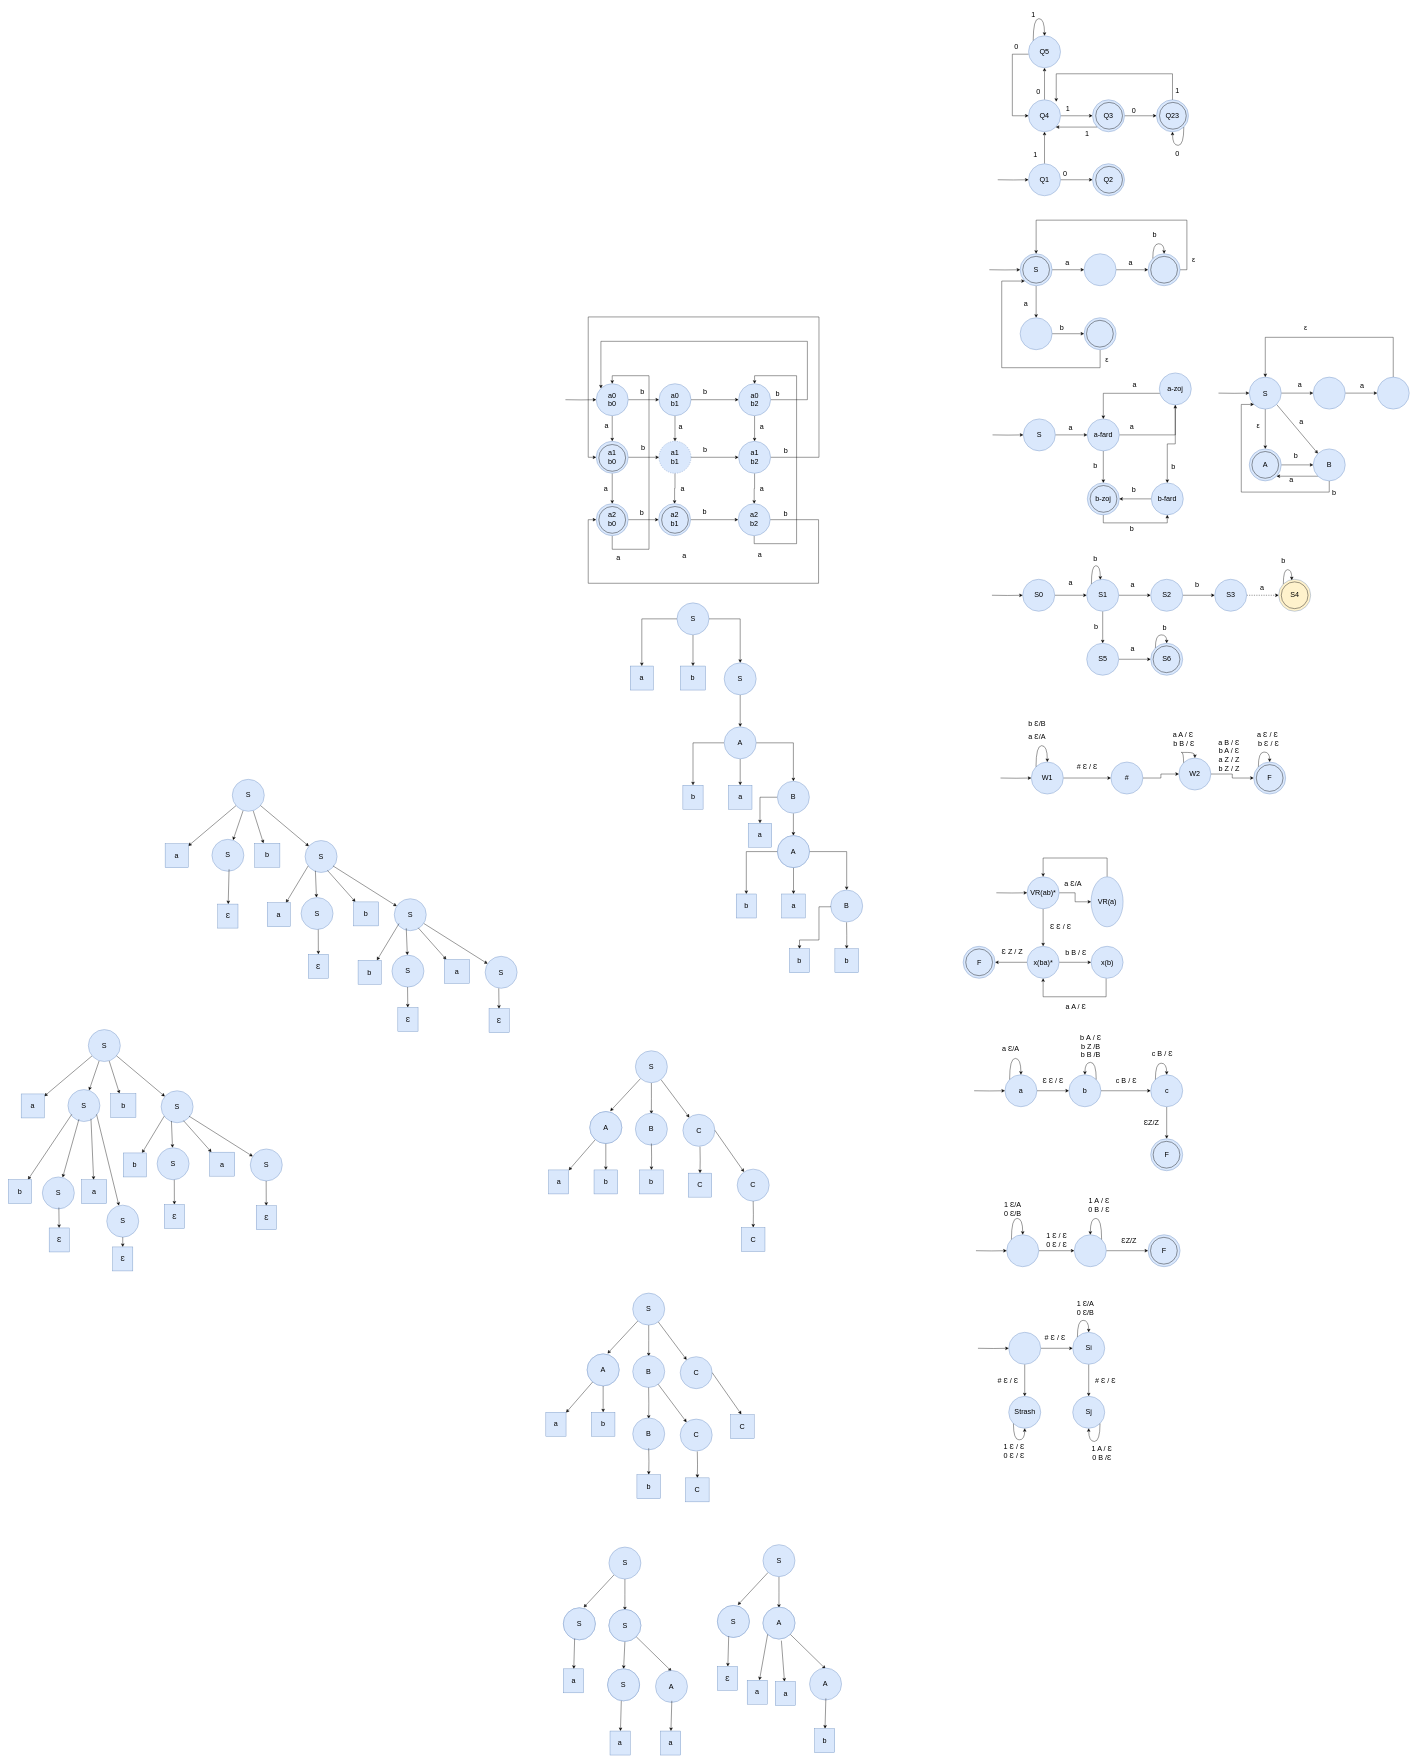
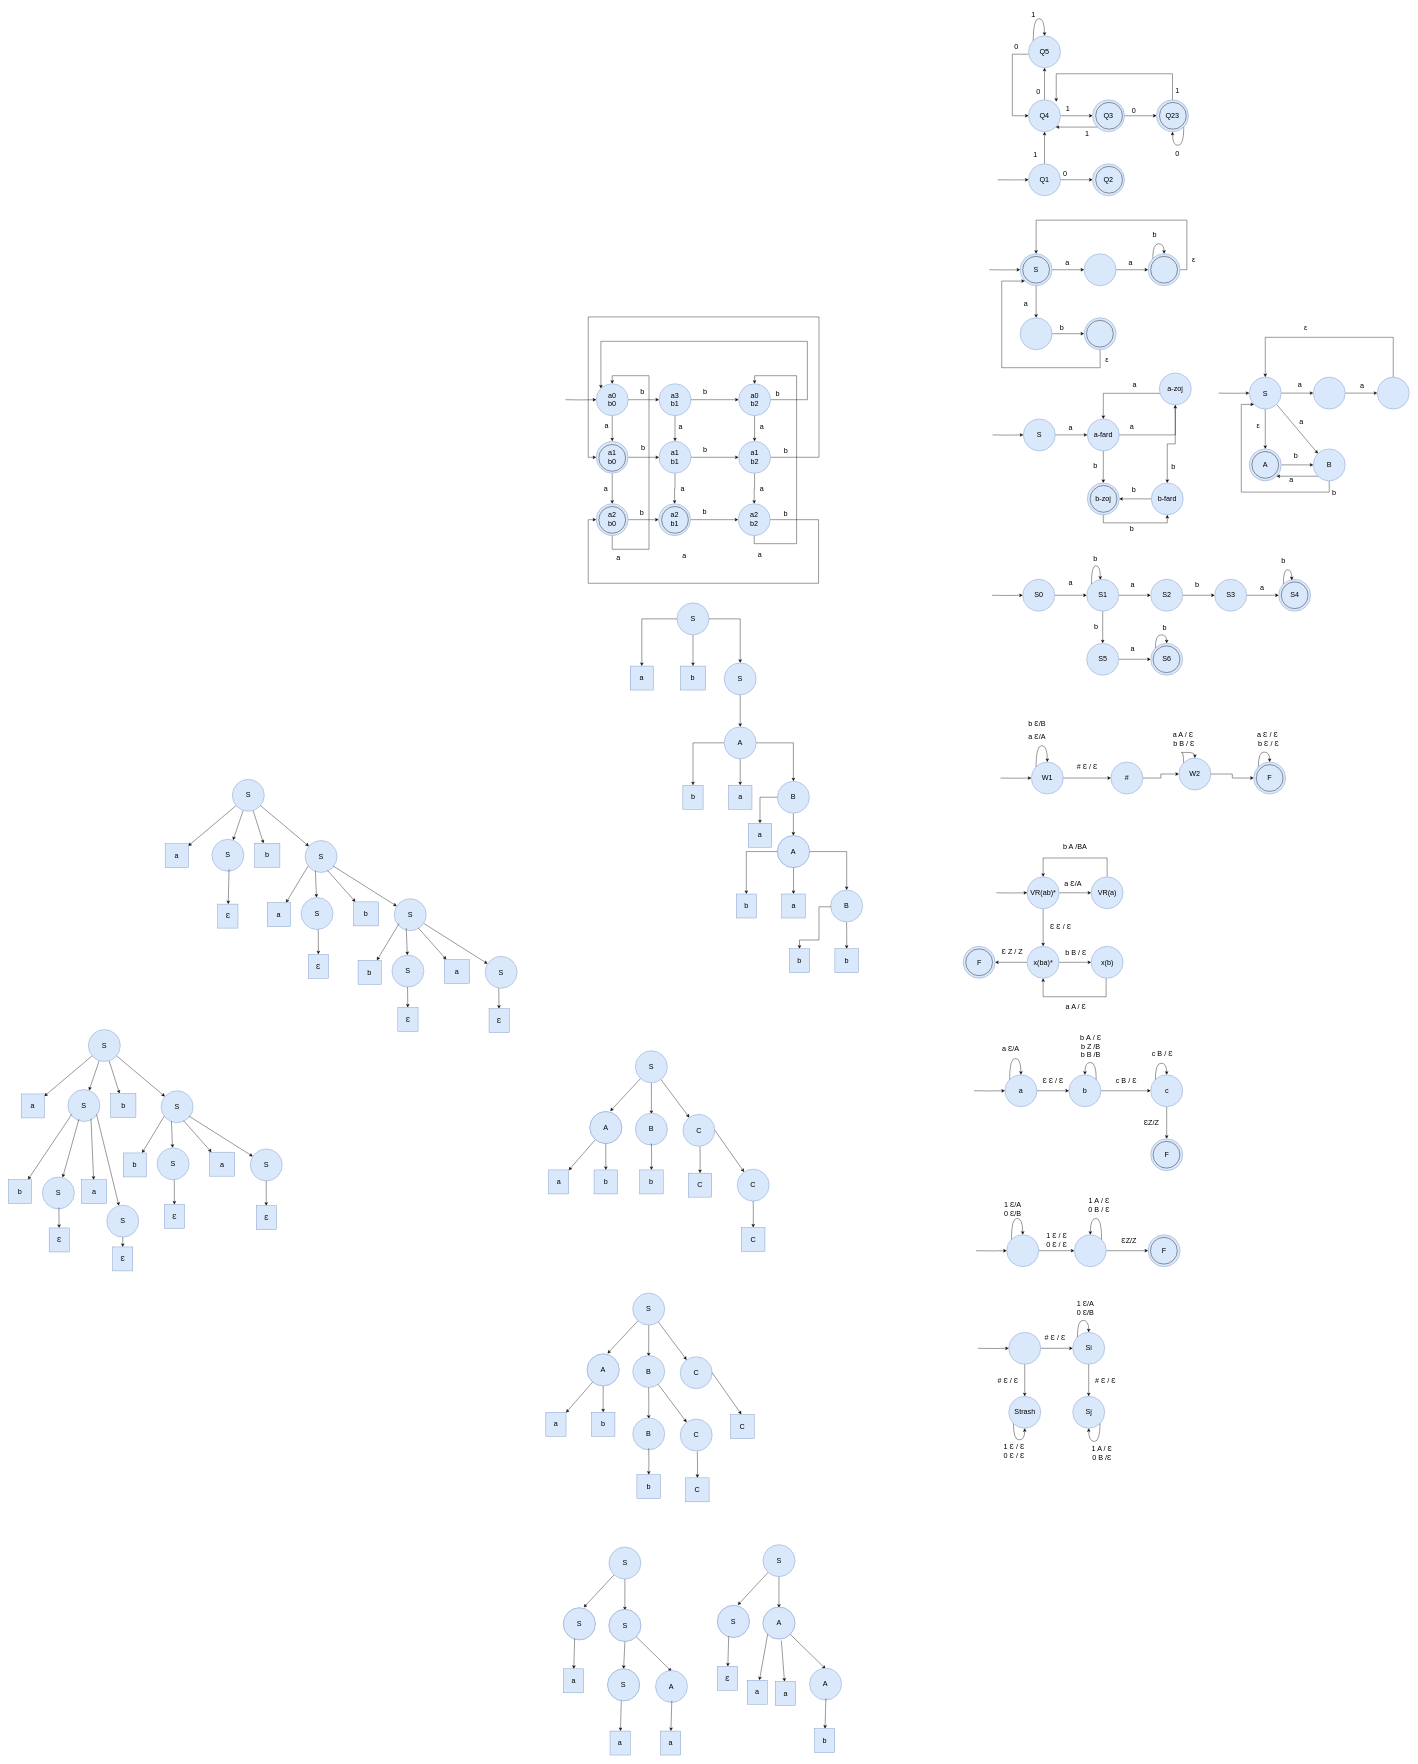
node "a0 b1": label "a0 b1" -> "a3 b1"
node "a1 b1": style dashed -> solid
edge "S3" -> "S4": style dashed -> solid
node "S4": fillcolor #fff2cc -> #dae8fc
node "a B / Ɛ b A / Ɛ a Z / Z b Z / Z": removed
node "b A /BA": added
node "VR(a)": size 32x50 -> 32x32
